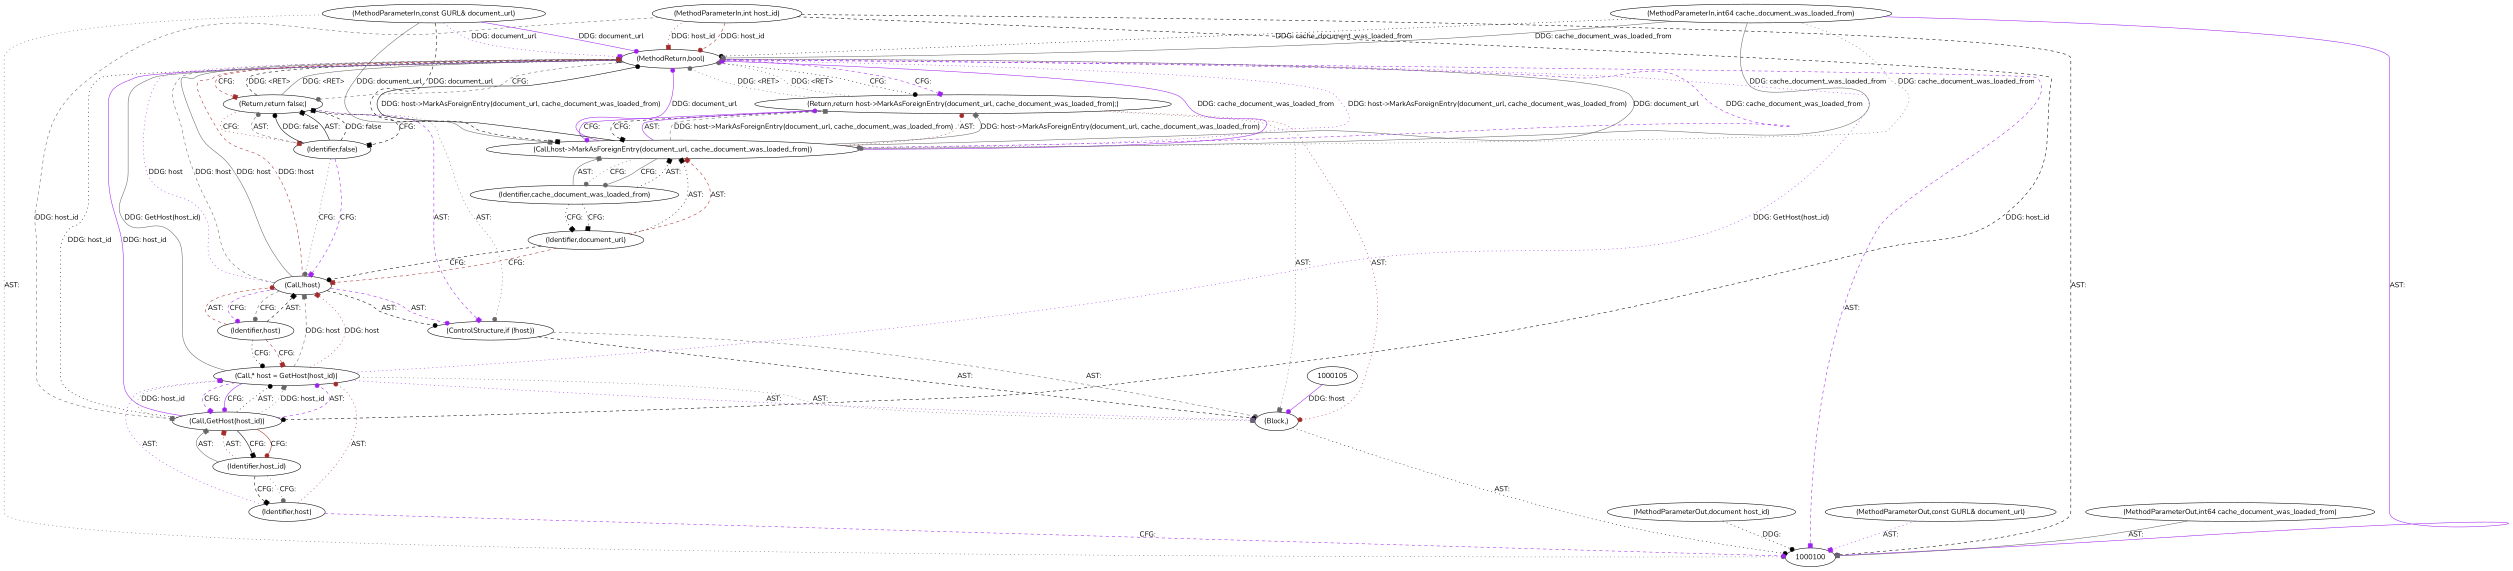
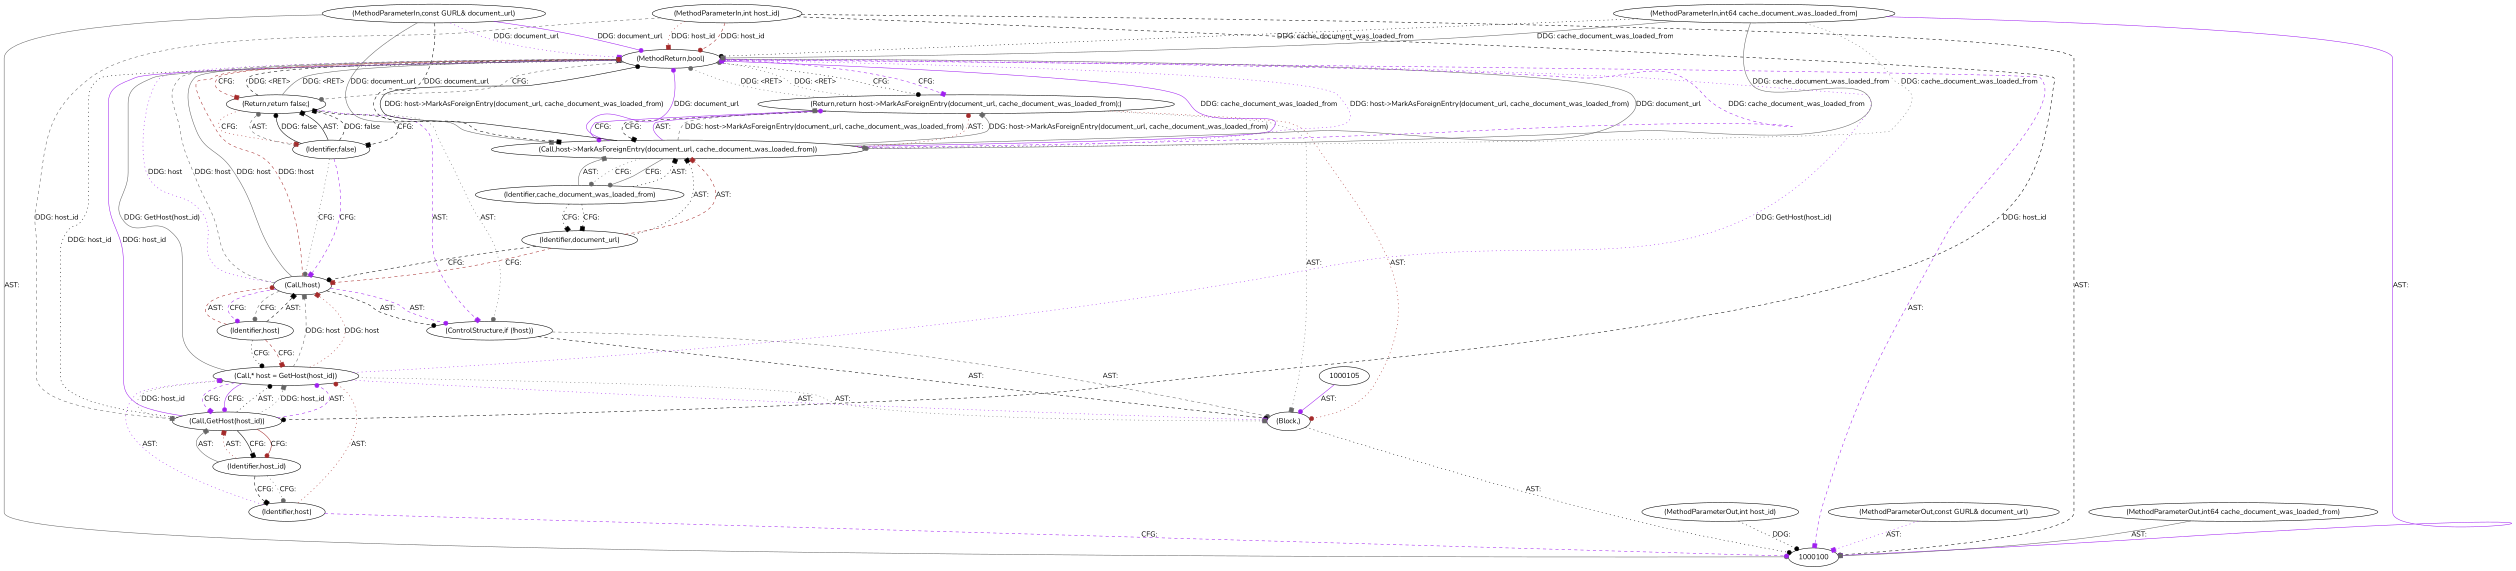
edge "1000105" -> "(Block,)": label "DDG: !host" -> "AST: "
node "(MethodParameterOut,document host_id)": label "(MethodParameterOut,document host_id)" -> "(MethodParameterOut,int host_id)"
edge "(MethodParameterIn,const GURL& document_url)" -> "1000100": style dotted -> solid
